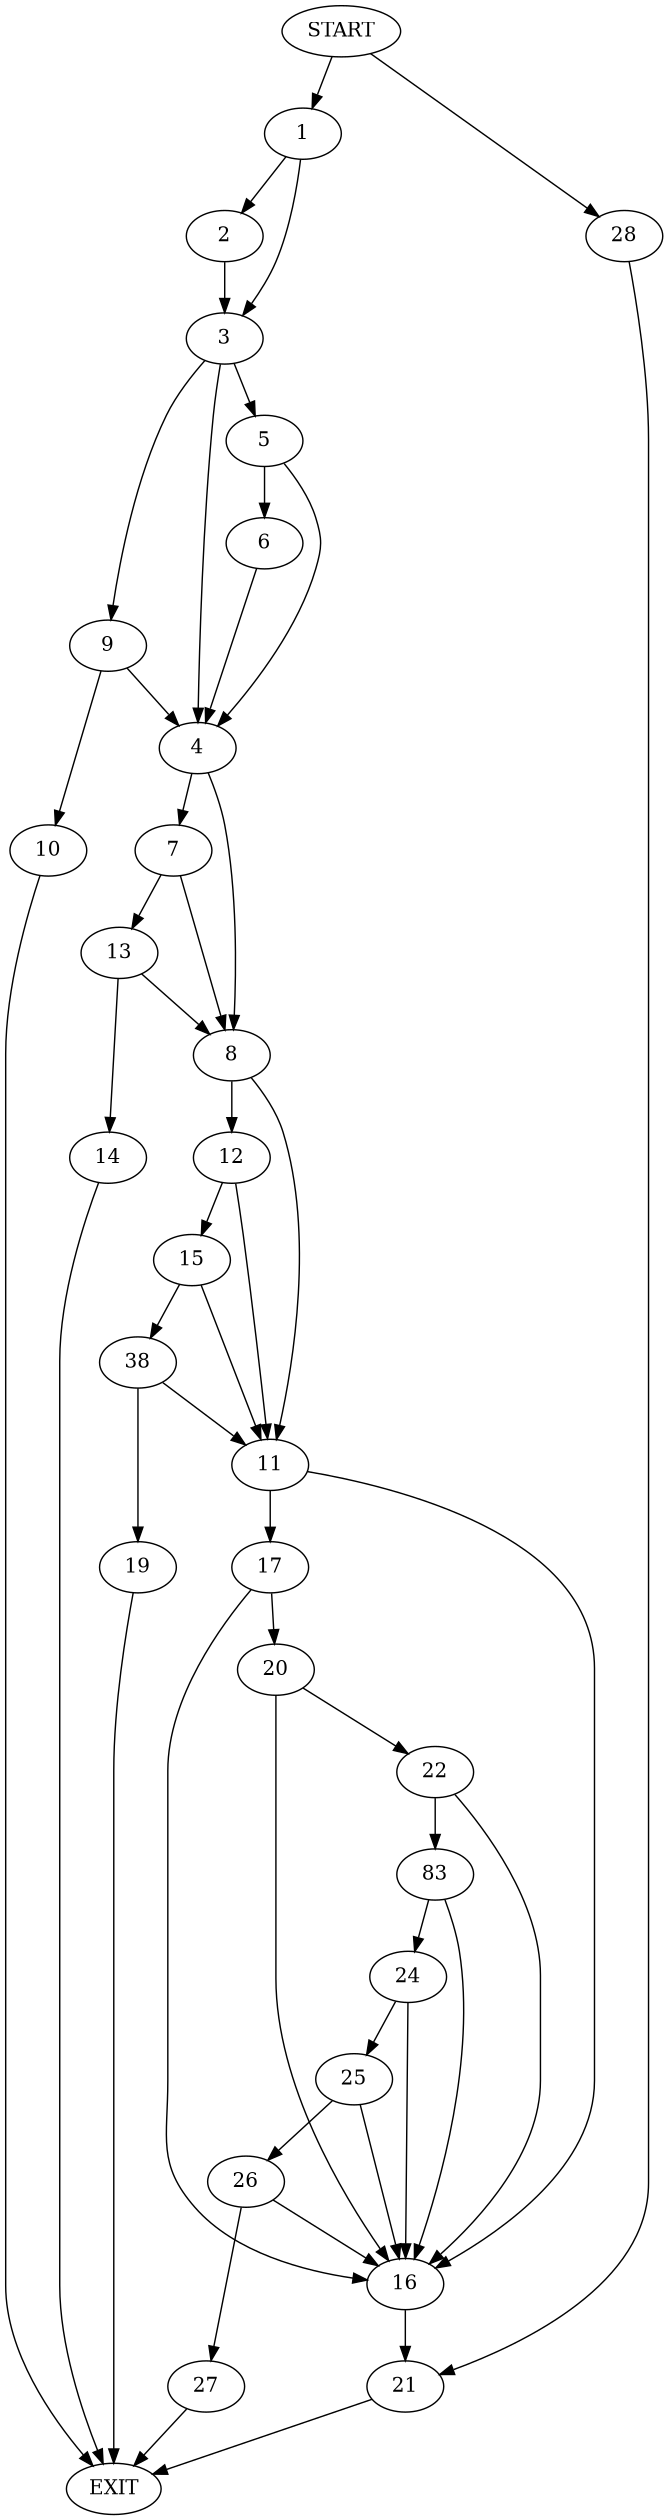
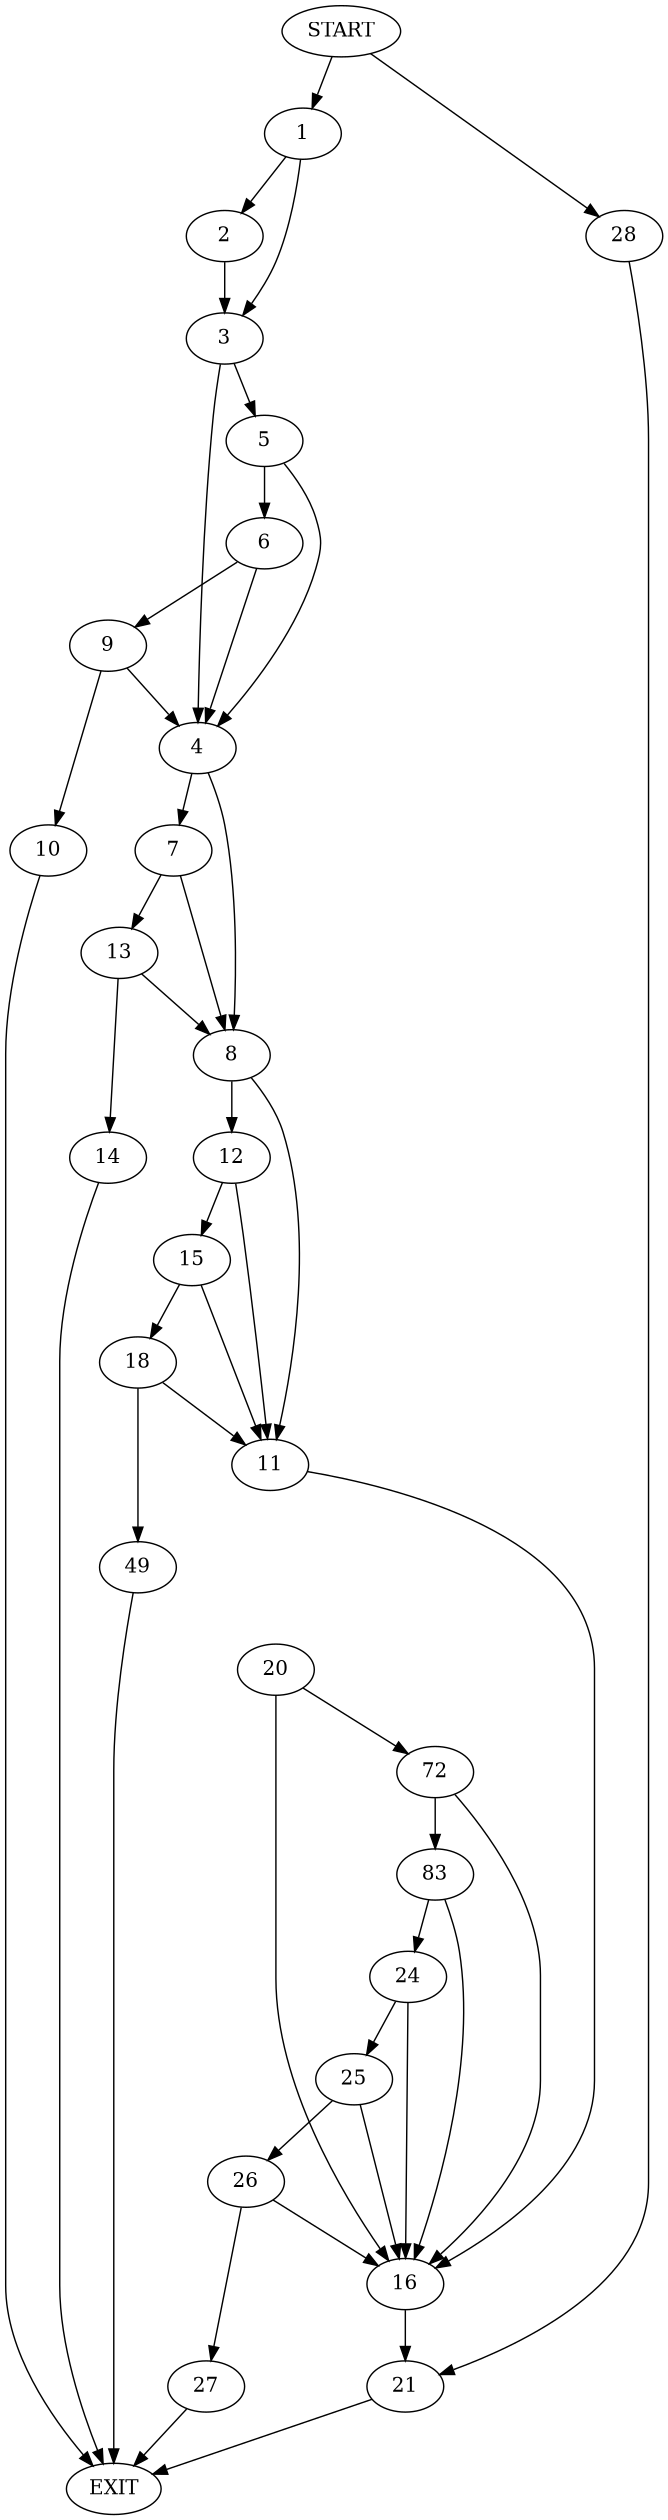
edge "3" -> "9": now "6" -> "9"
node "38": label "38" -> "18"
node "19": label "19" -> "49"
node "17": removed
node "22": label "22" -> "72"
